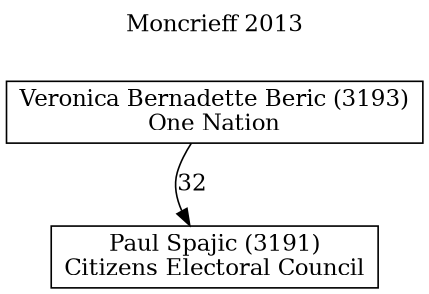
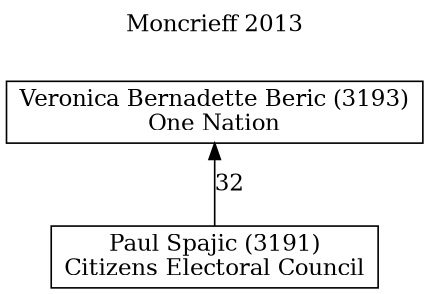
edge "Veronica Bernadette Beric (3193) One Nation" -> "Paul Spajic (3191) Citizens Electoral Council": reversed
